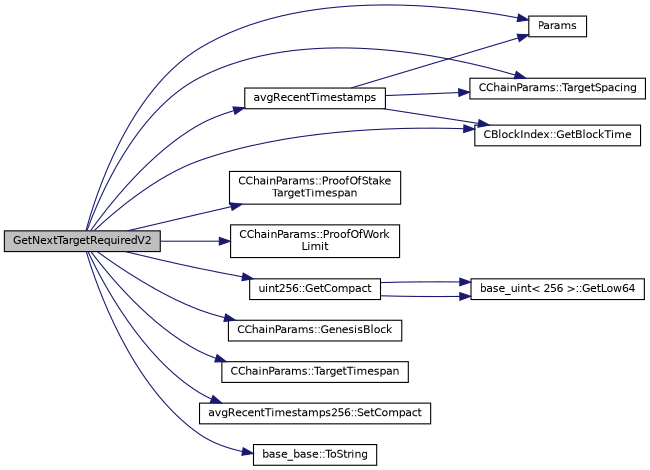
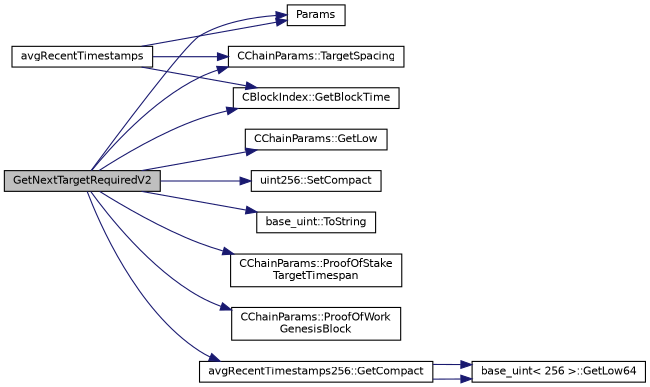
edge "GetNextTargetRequiredV2" -> "avgRecentTimestamps": removed
node "CChainParams::ProofOfWork Limit": label "CChainParams::ProofOfWork Limit" -> "CChainParams::ProofOfWork GenesisBlock"
node "uint256::GetCompact": label "uint256::GetCompact" -> "avgRecentTimestamps256::GetCompact"
node "CChainParams::GenesisBlock": removed
node "CChainParams::TargetTimespan": label "CChainParams::TargetTimespan" -> "CChainParams::GetLow"
node "avgRecentTimestamps256::SetCompact": label "avgRecentTimestamps256::SetCompact" -> "uint256::SetCompact"
node "base_base::ToString": label "base_base::ToString" -> "base_uint::ToString"
